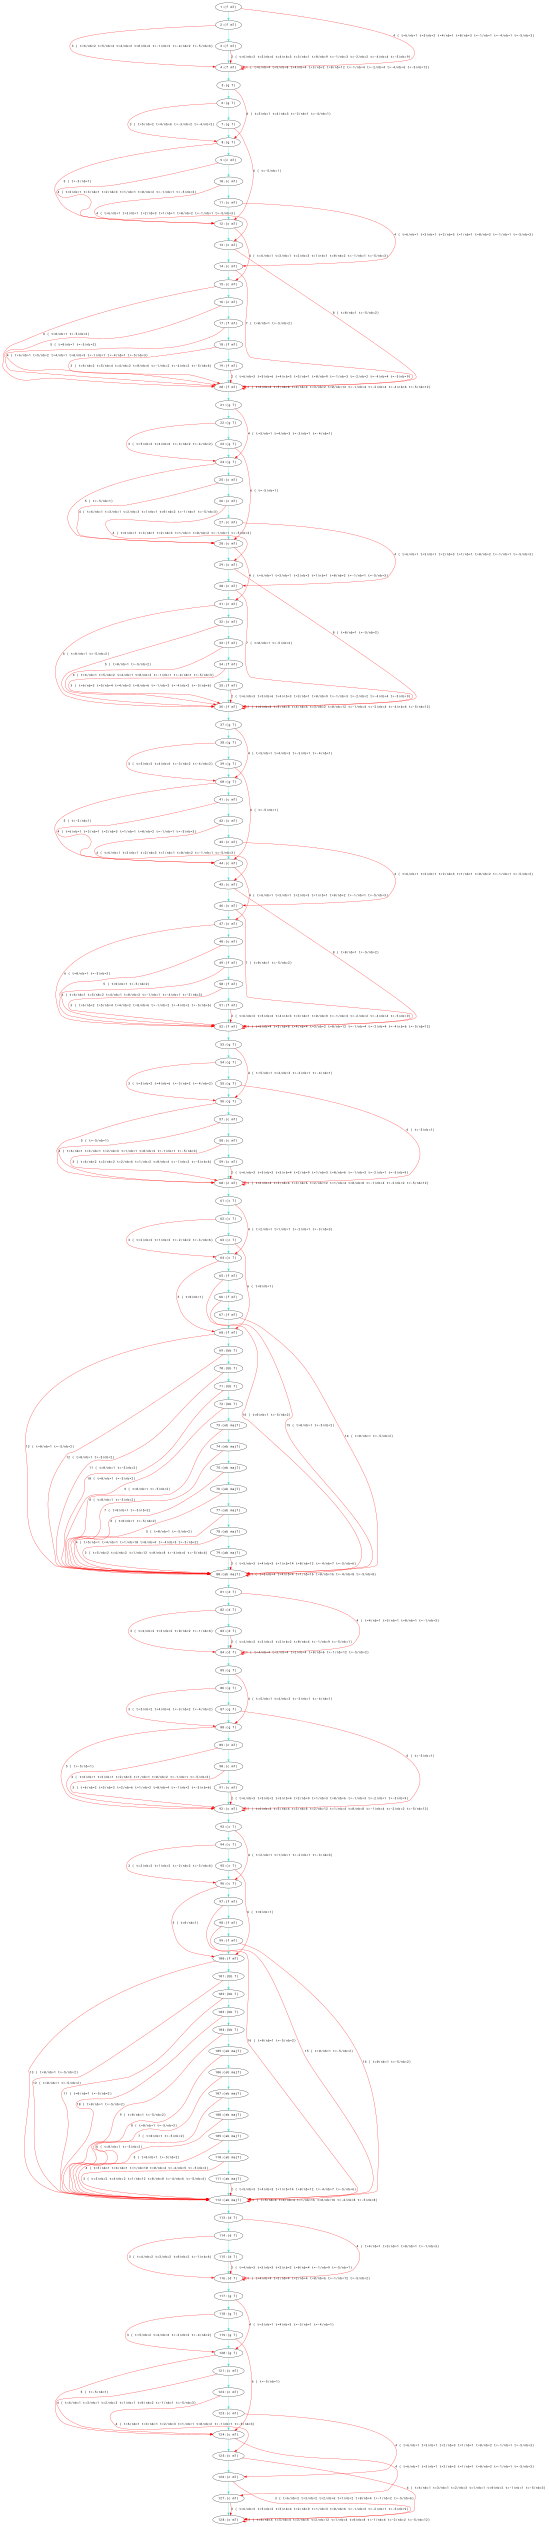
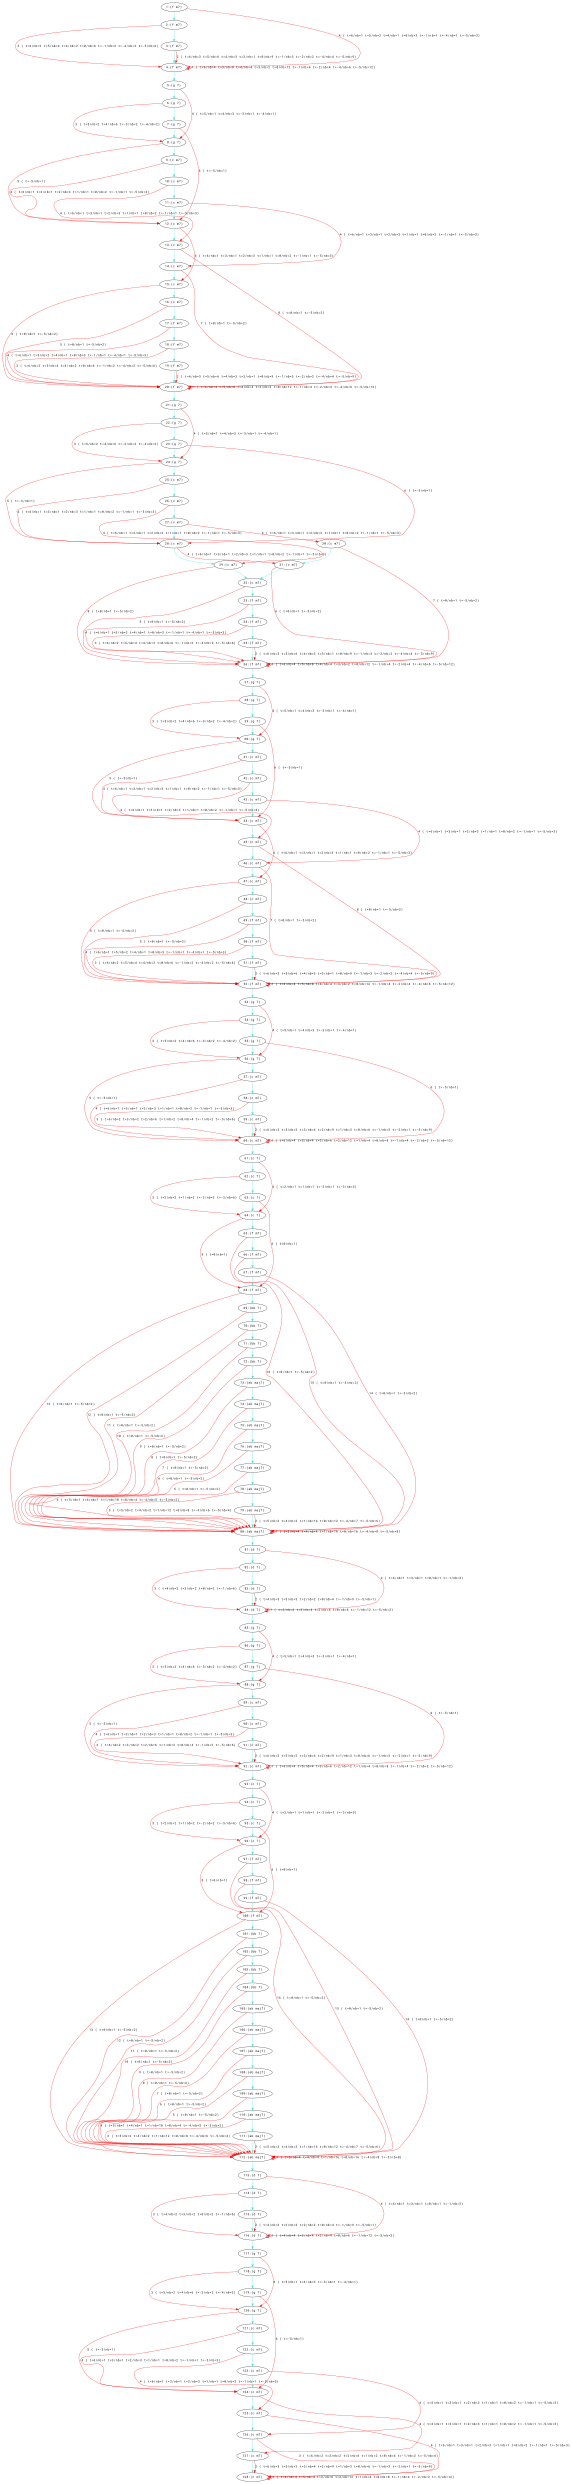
edge "29:(c m7)" -> "30:(c m7)": now "29:(c m7)" -> "32:(c m7)"
